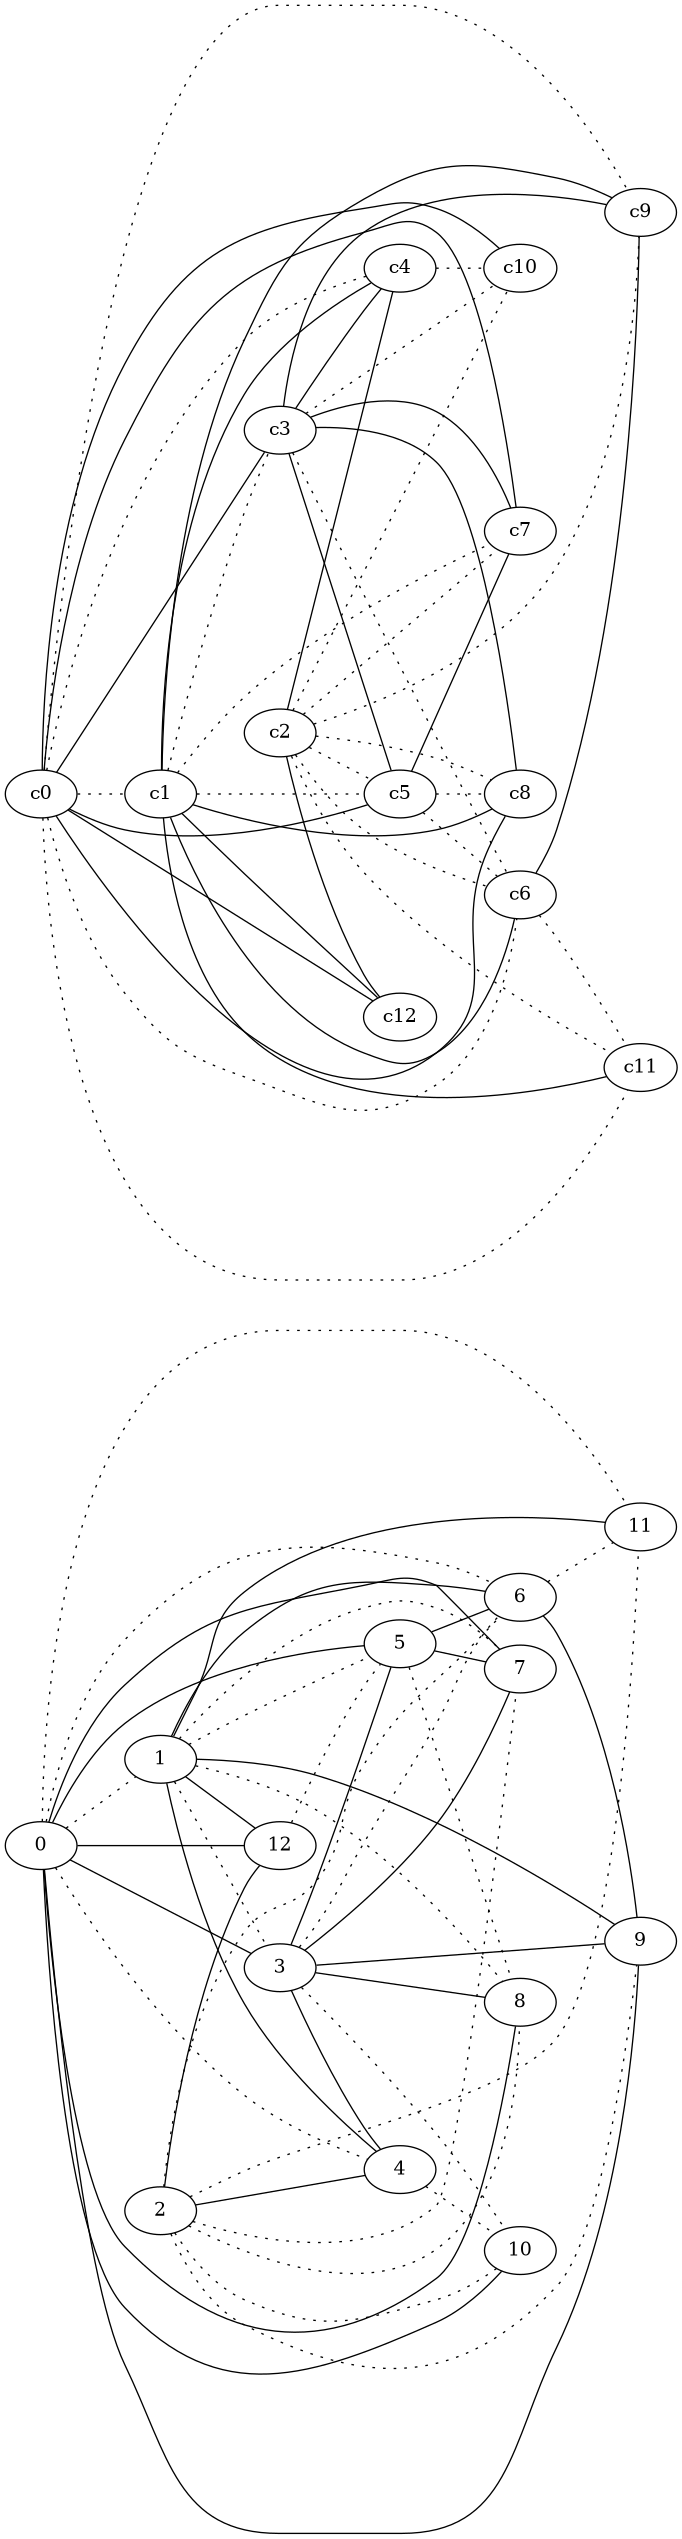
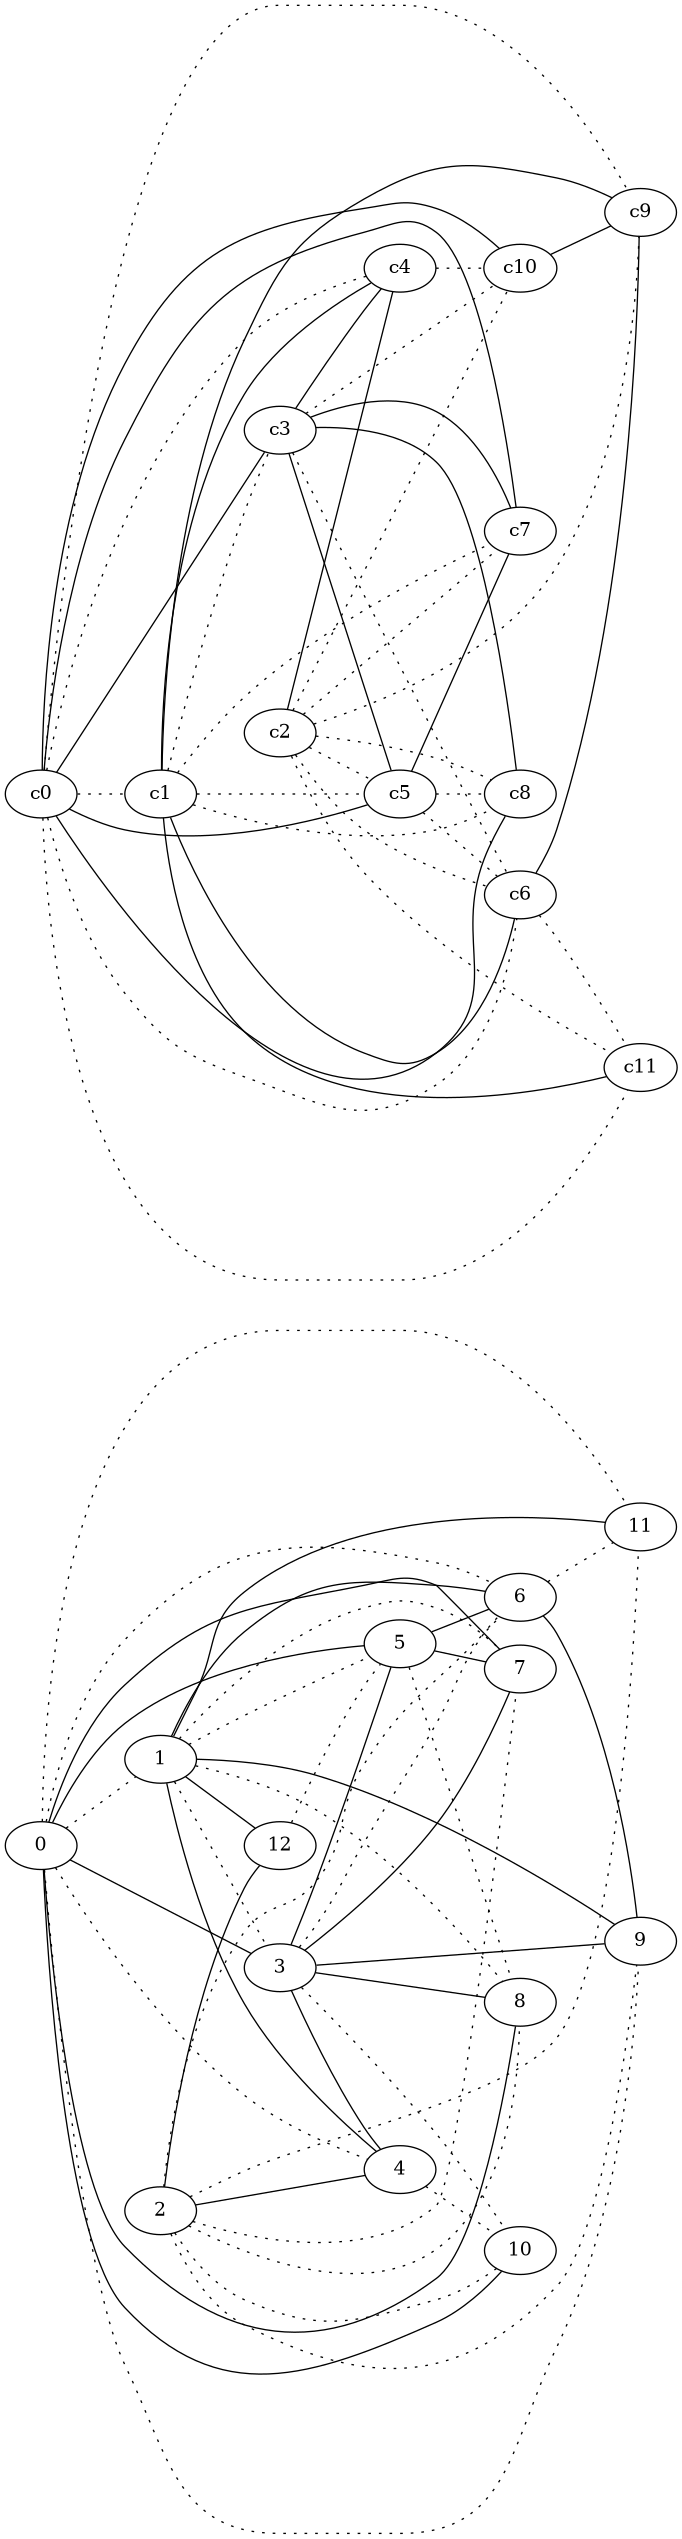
edge "c9" -- "c3": now "c9" -- "c10"
edge "c1" -- "c8": style solid -> dotted
node "c12": removed
edge "0" -- "12": removed
edge "0" -- "9": style solid -> dotted
